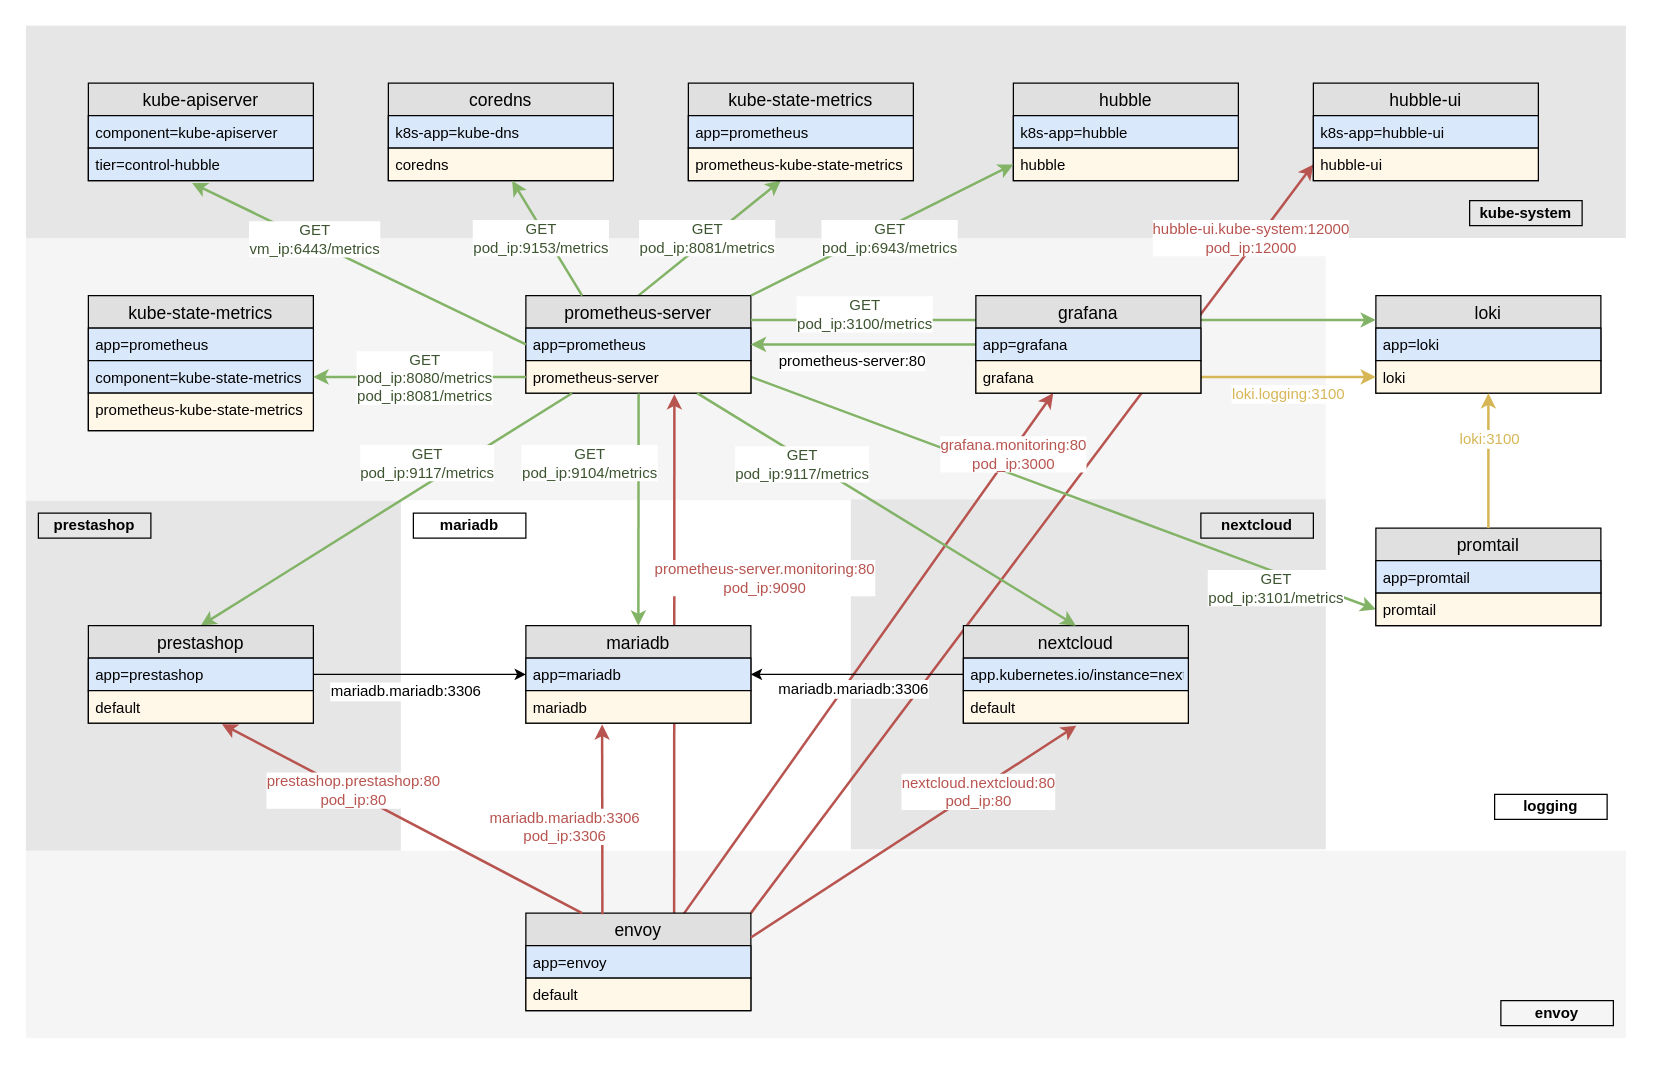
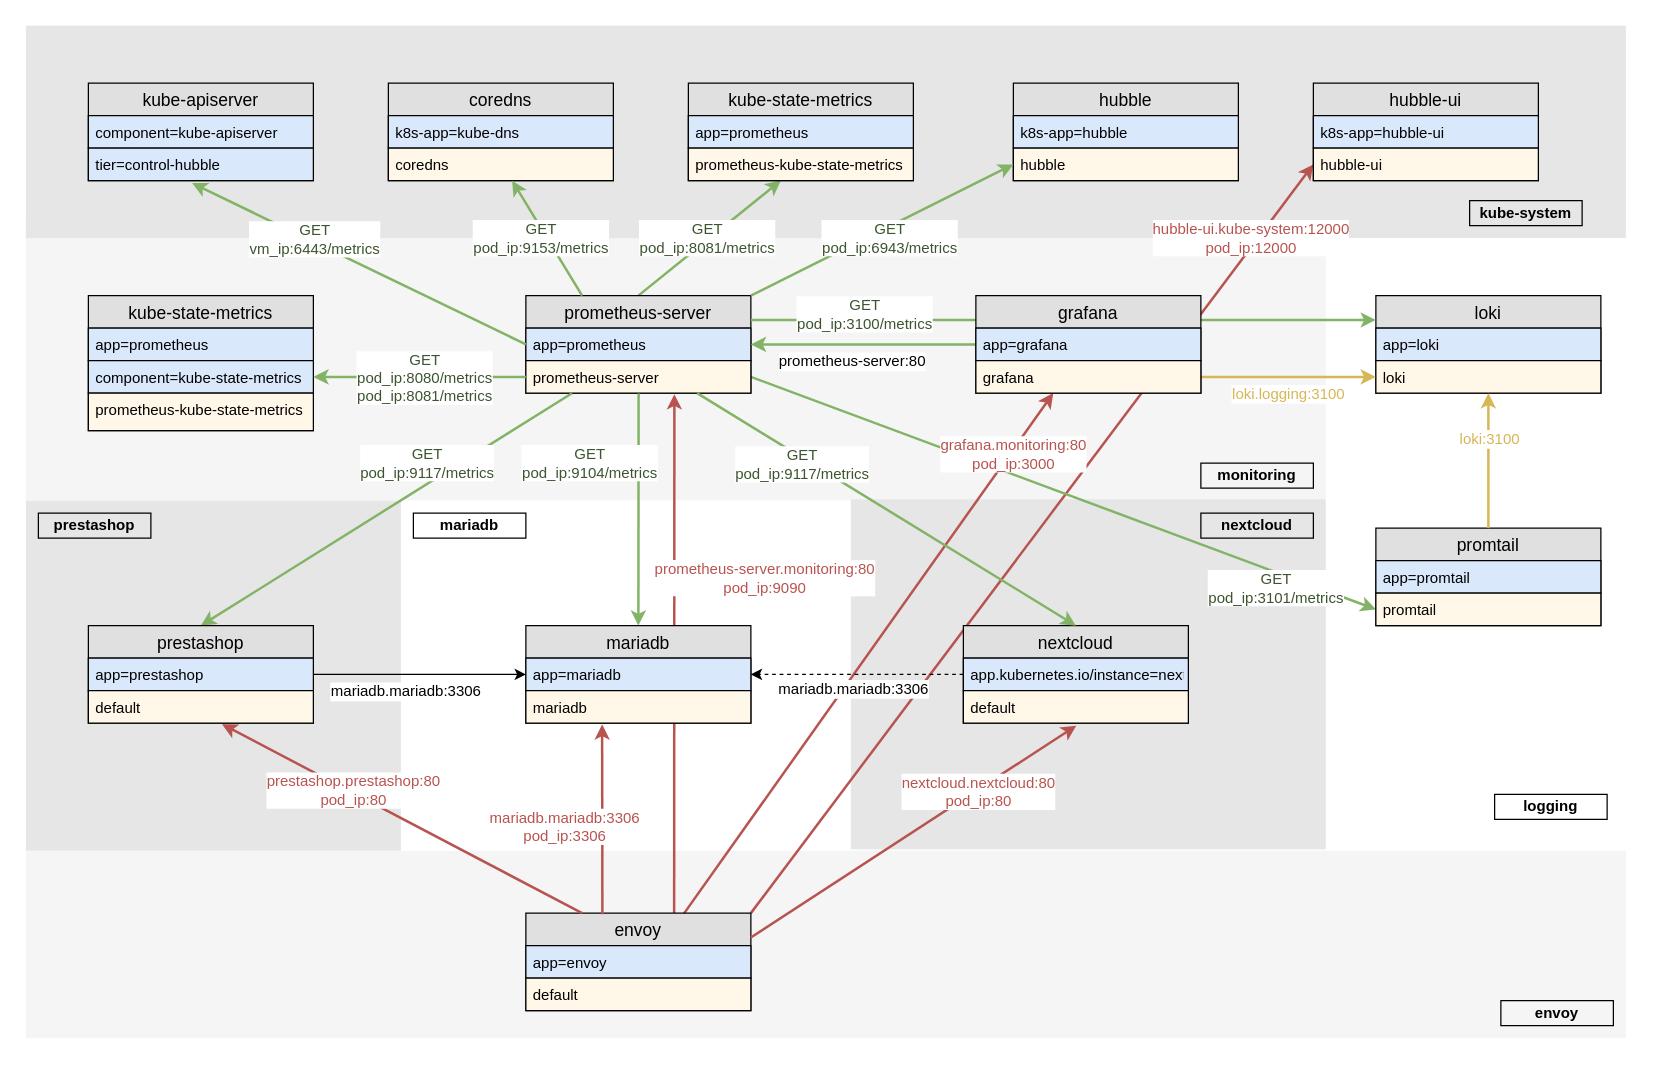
node "monitoring": added
edge "app.kubernetes.io/instance=nextcloud" -> "app=mariadb": style solid -> dashed
